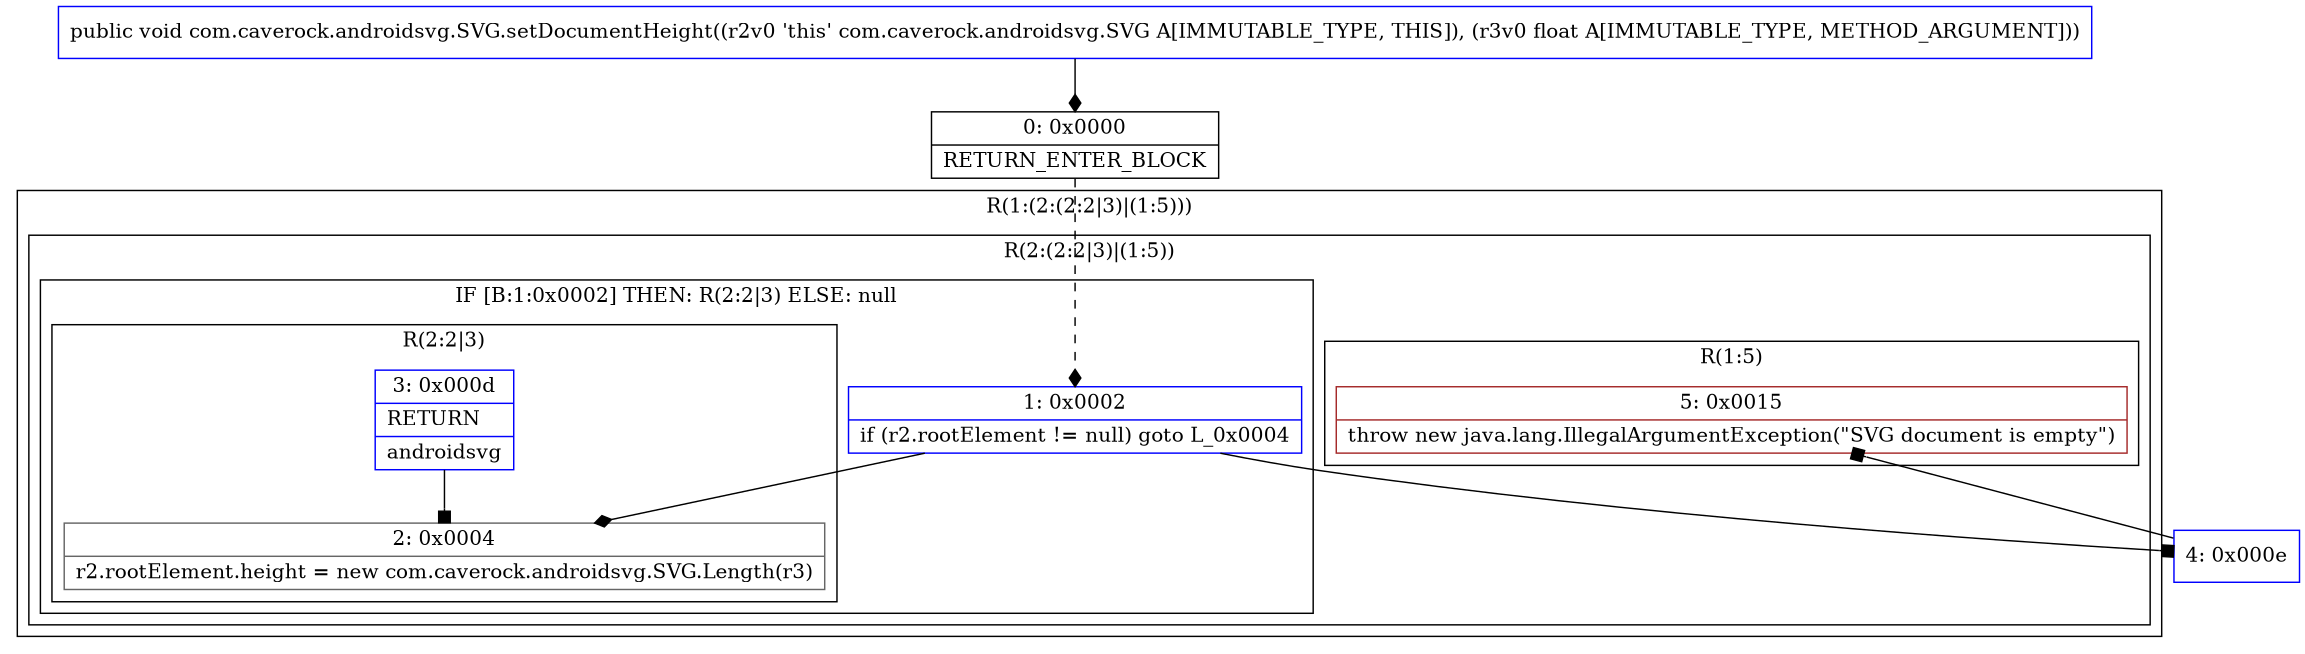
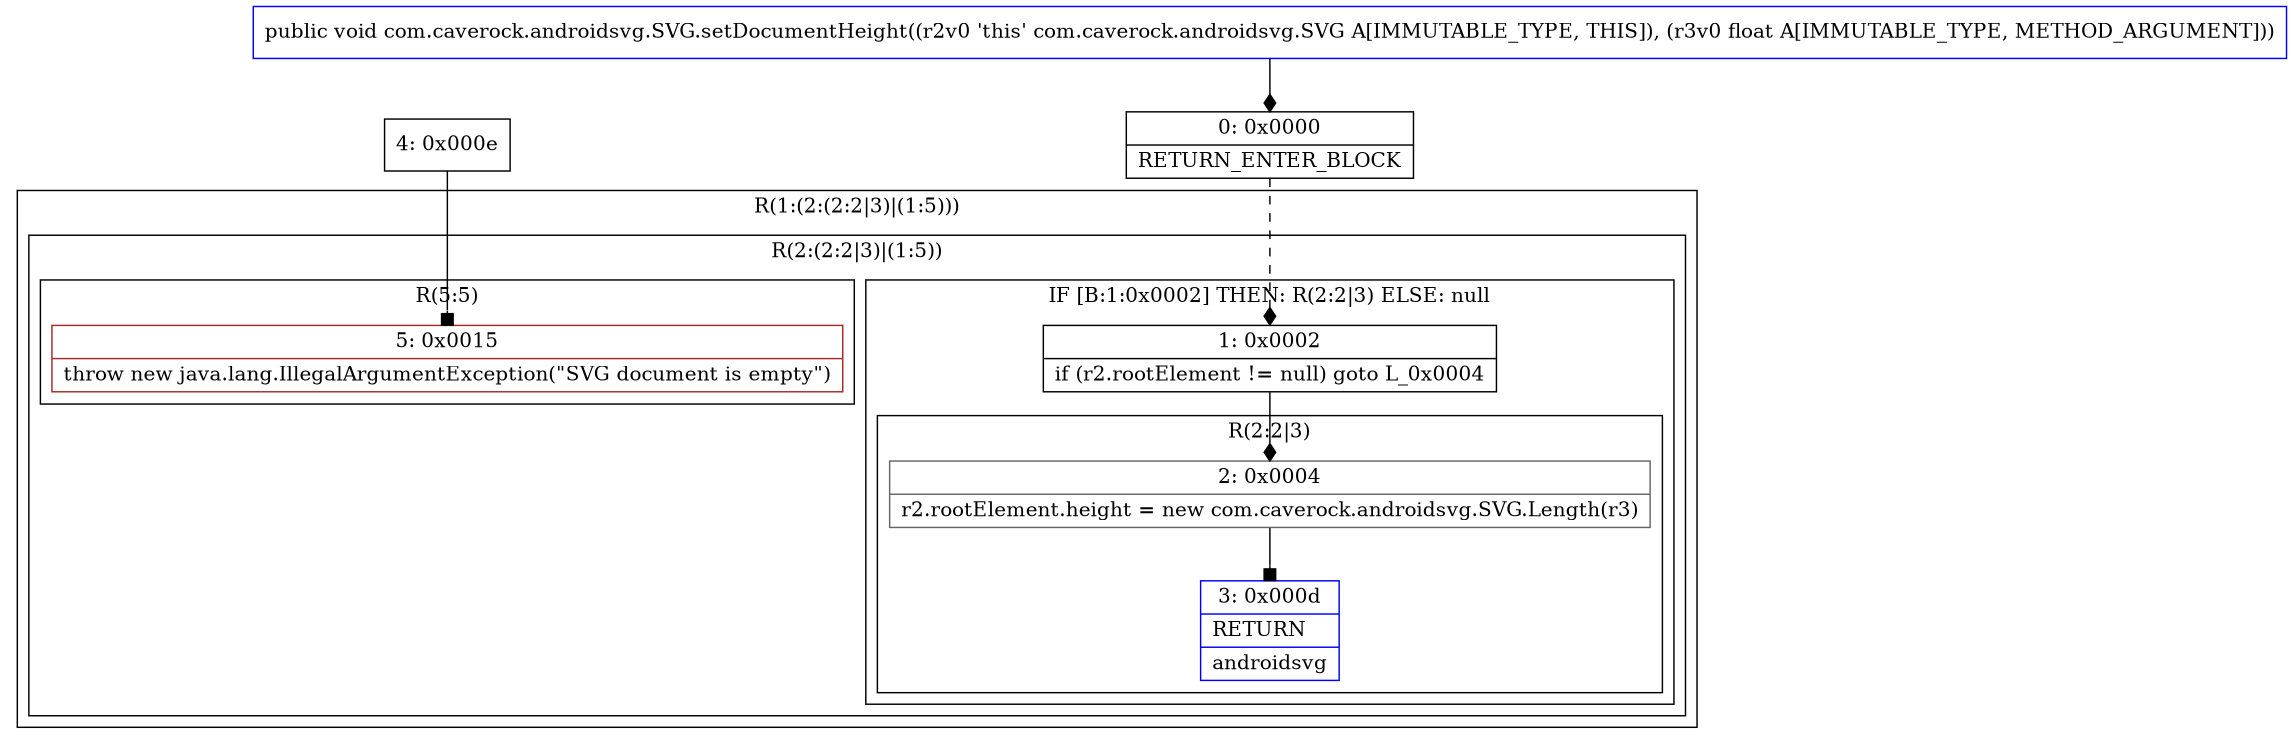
cluster "R(1:5)": label "R(1:5)" -> "R(5:5)"
node "1: 0x0002": color blue -> black
edge "3: 0x000d" -> "2: 0x0004": reversed
edge "1: 0x0002" -> "4: 0x000e": removed
node "4: 0x000e": color blue -> black
